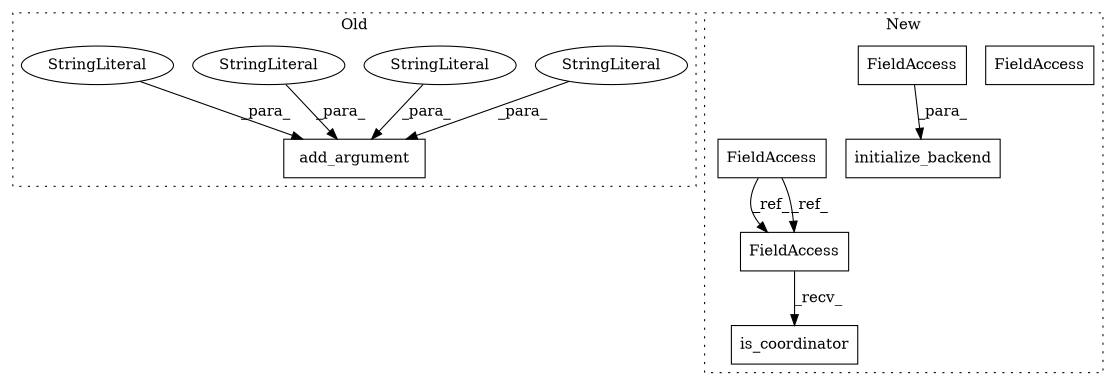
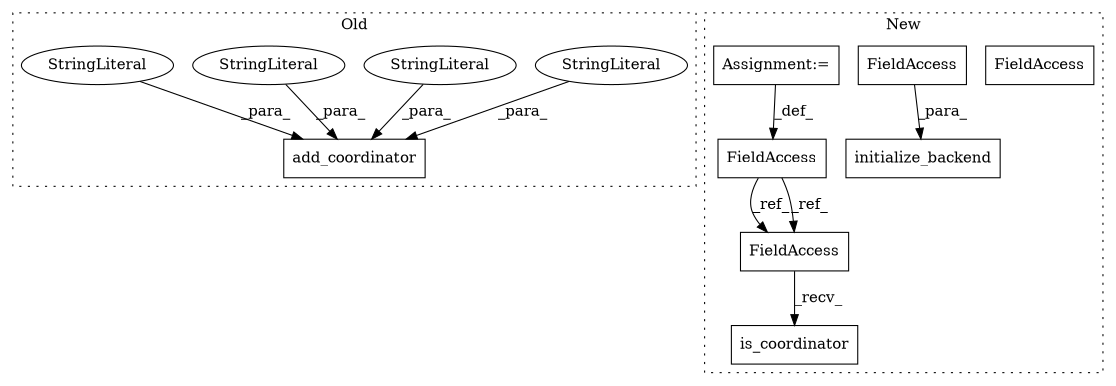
node "Assignment:=": added
node "add_argument": label "add_argument" -> "add_coordinator"
